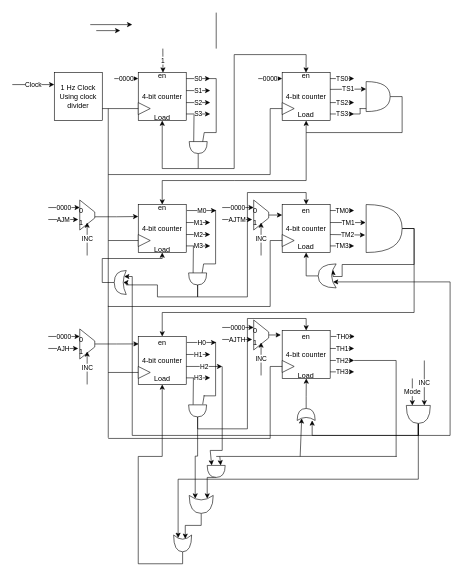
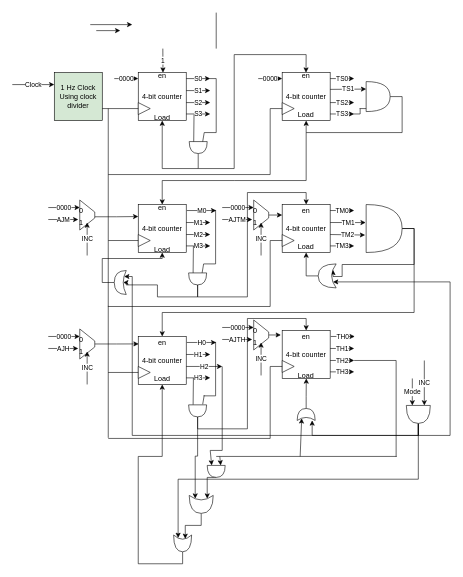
node "1 Hz Clock Using clock divider": fillcolor #ffffff -> #d5e8d4
